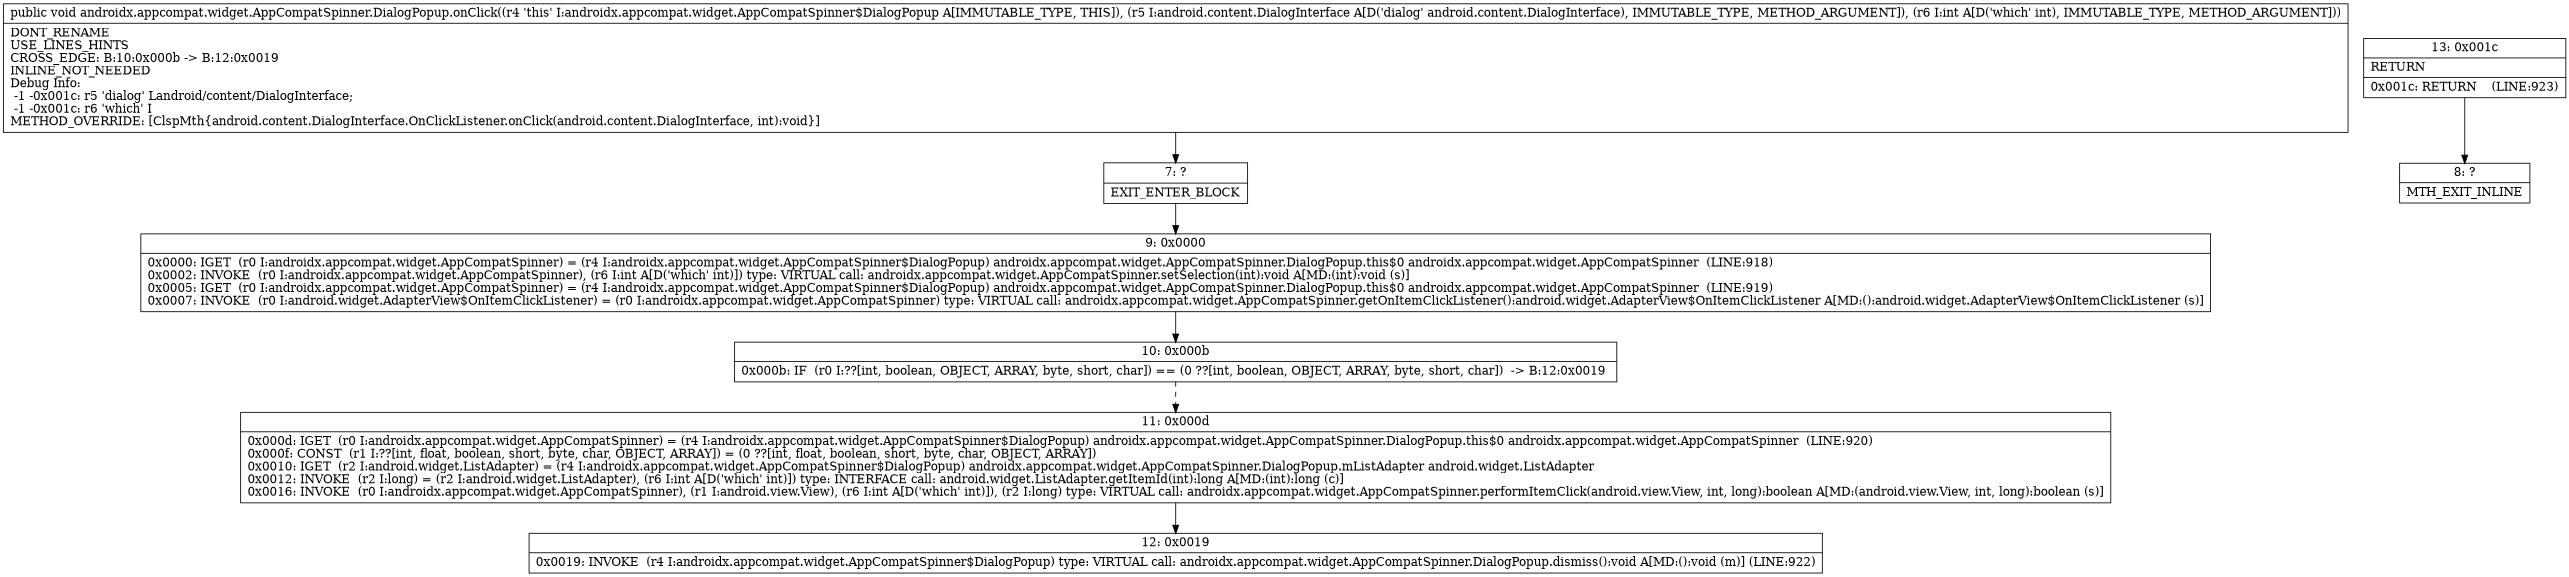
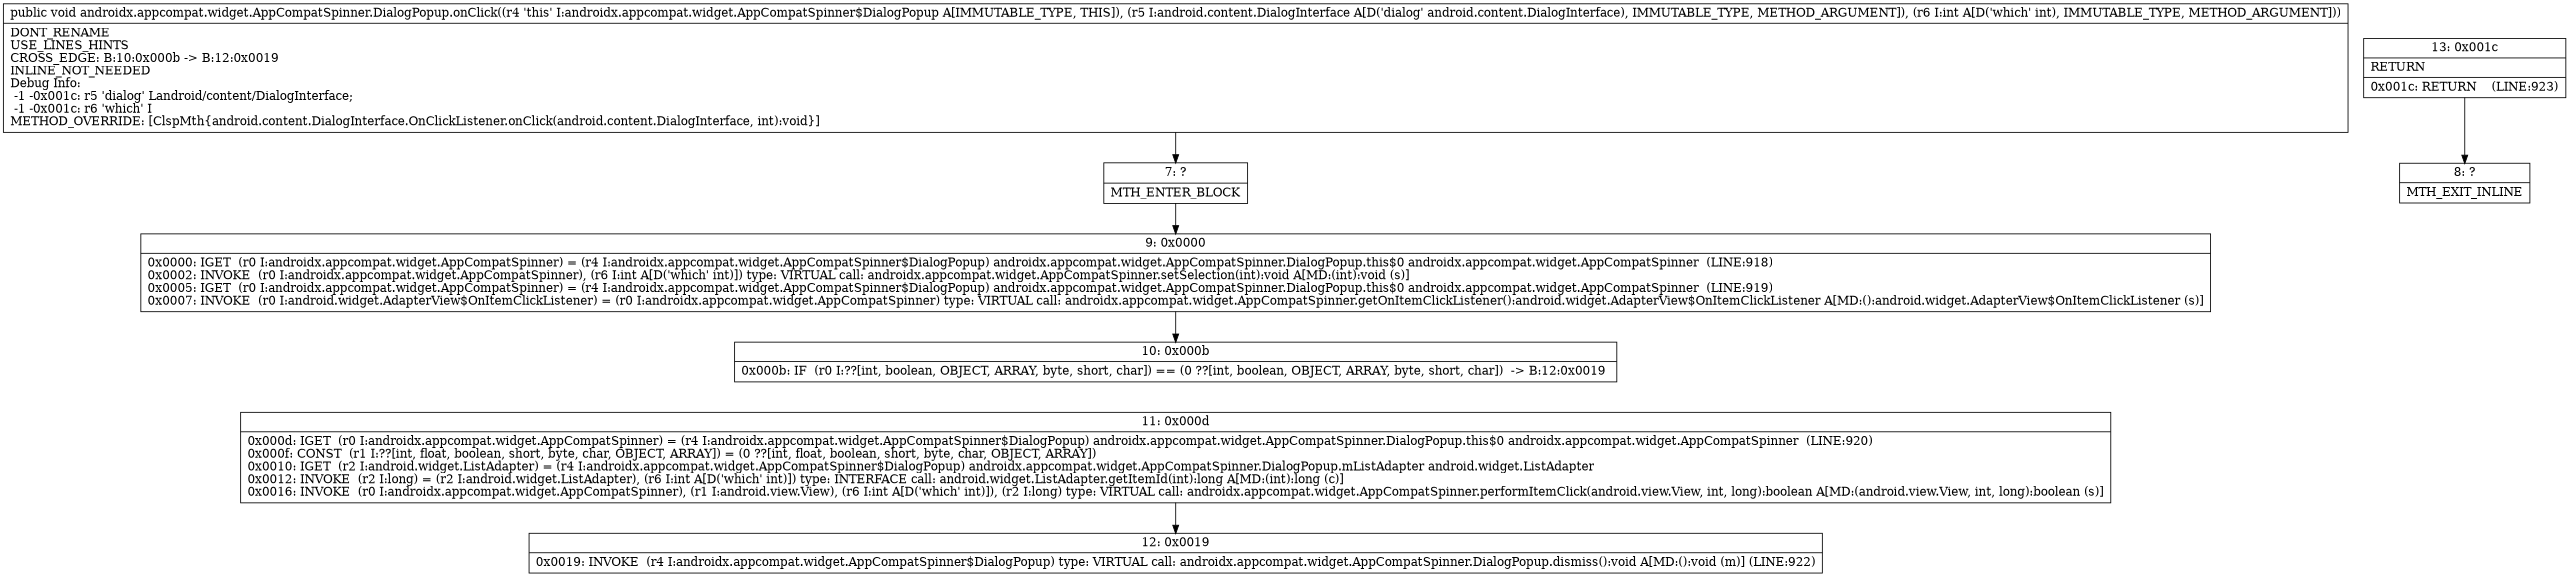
node "7: ?": text "EXIT_ENTER_BLOCK" -> "MTH_ENTER_BLOCK"
edge "10: 0x000b" -> "11: 0x000d": removed
